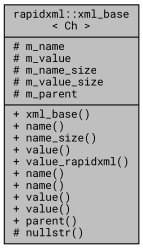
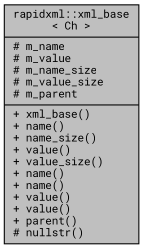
node "rapidxml::xml_base": text "+ value_rapidxml()" -> "+ value_size()"
